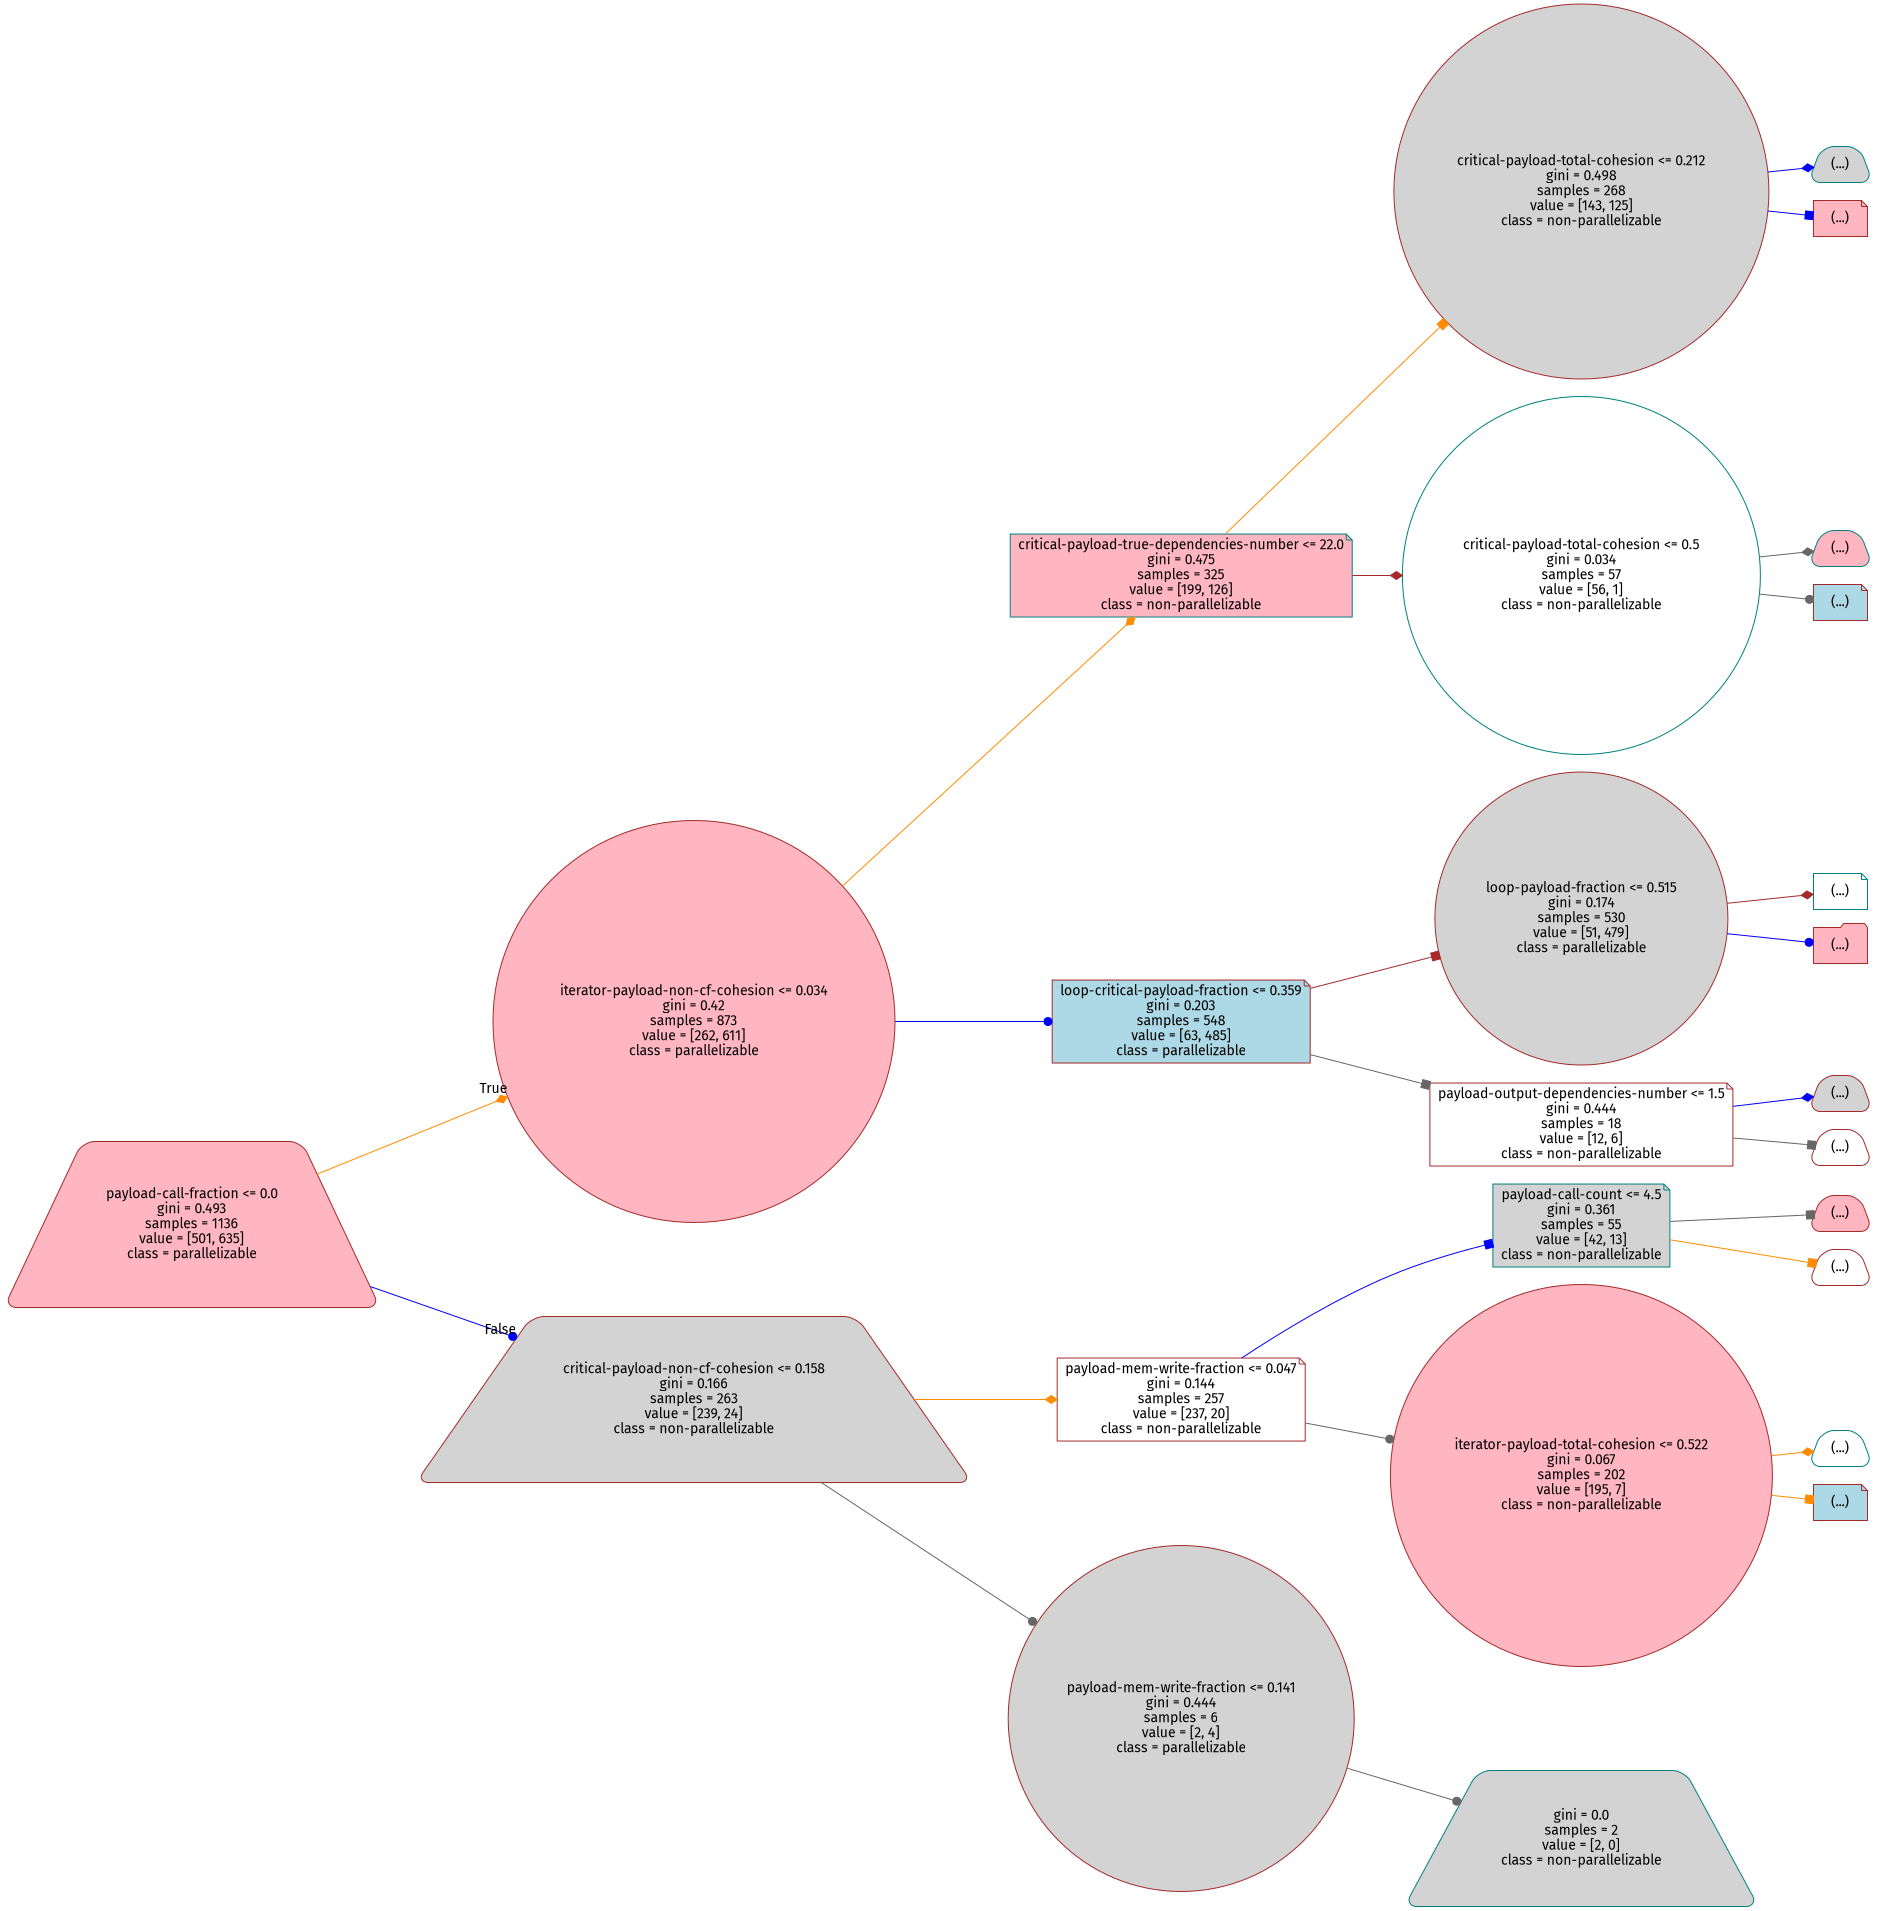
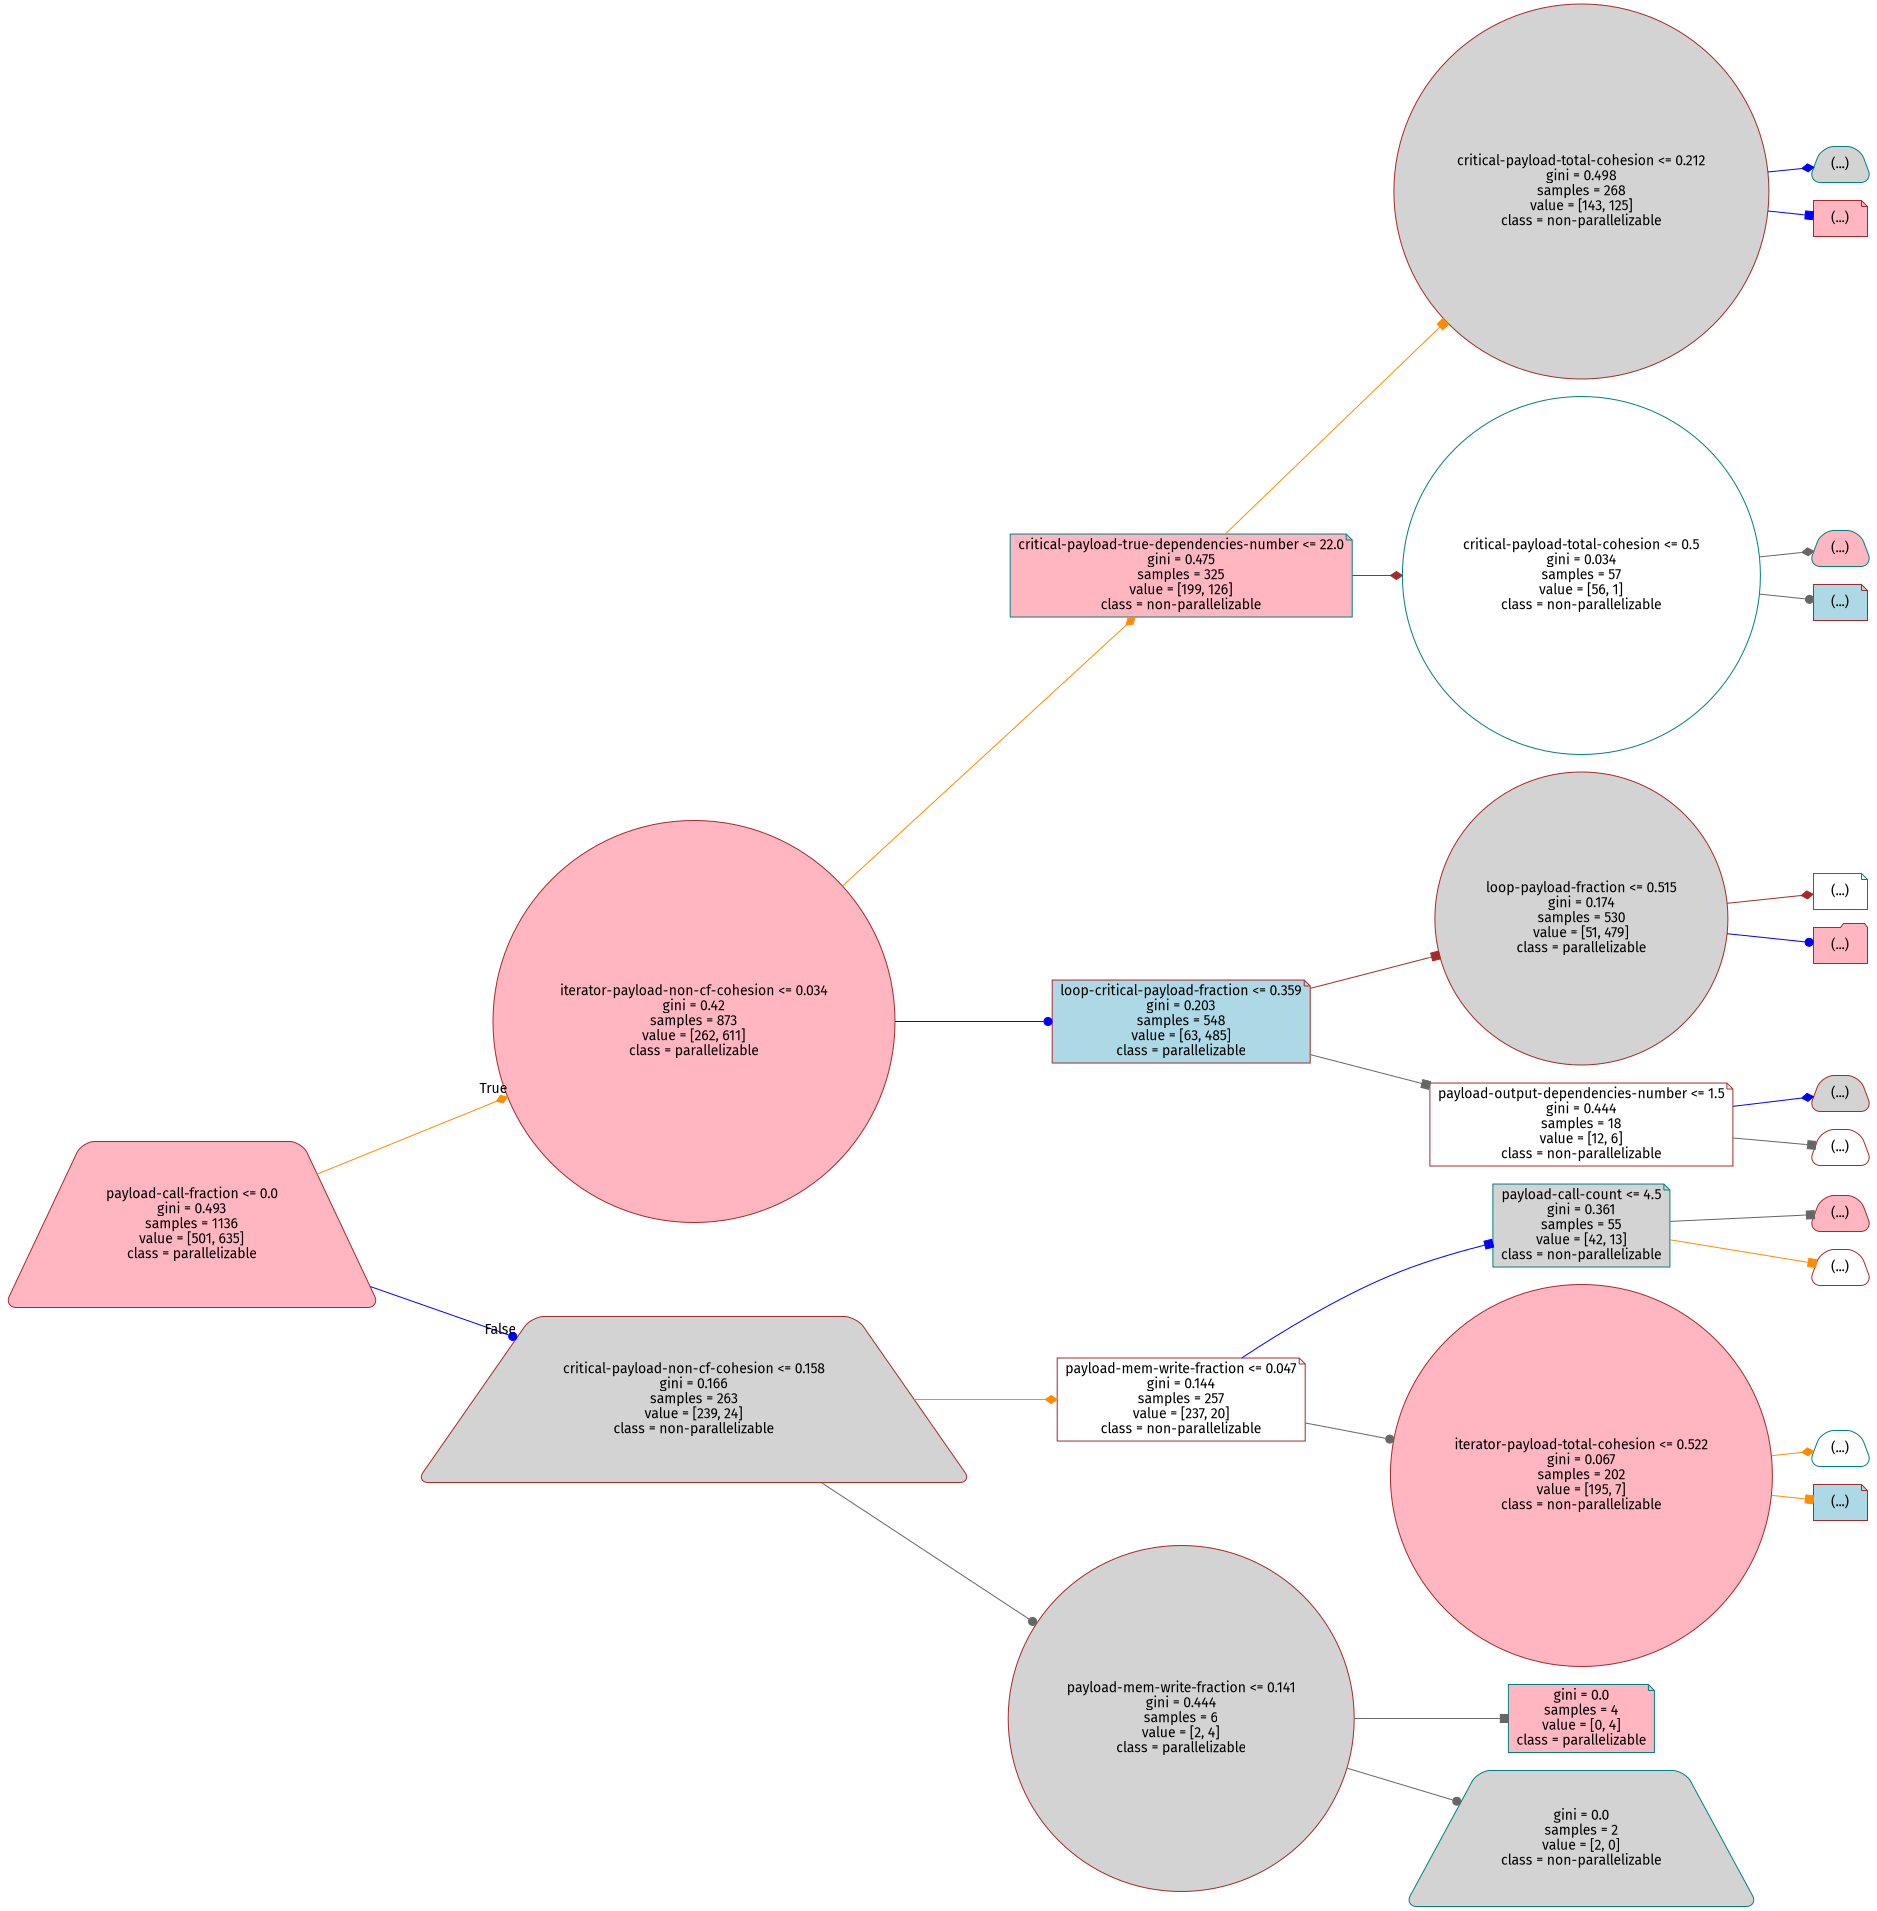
node "gini = 0.0 samples = 4 value = [0, 4] class = parallelizable": added
